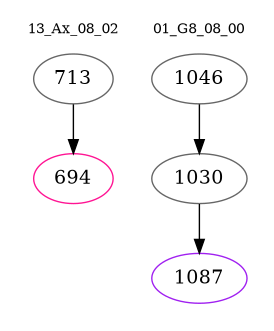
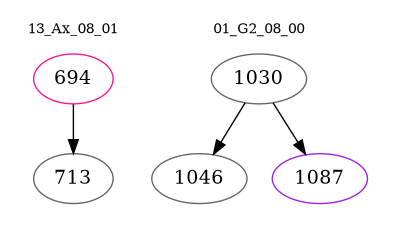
cluster "13_Ax_08_02": label "13_Ax_08_02" -> "13_Ax_08_01"
cluster "01_G8_08_00": label "01_G8_08_00" -> "01_G2_08_00"
edge "713" -> "694": reversed
edge "1046" -> "1030": reversed
